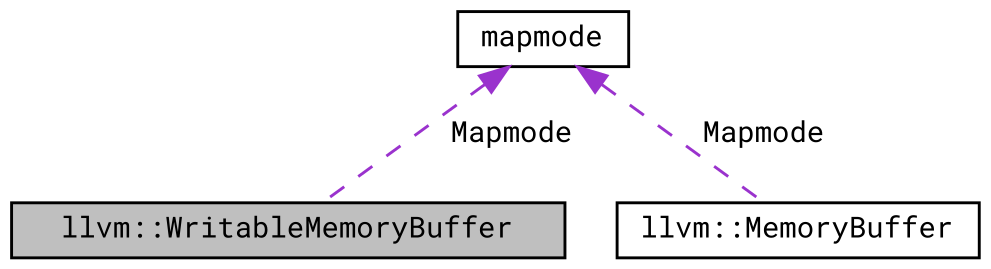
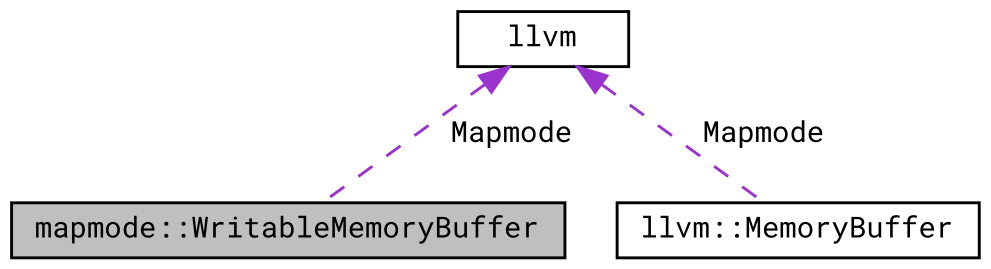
node "mapmode": label "mapmode" -> "llvm"
node "llvm::WritableMemoryBuffer": label "llvm::WritableMemoryBuffer" -> "mapmode::WritableMemoryBuffer"
